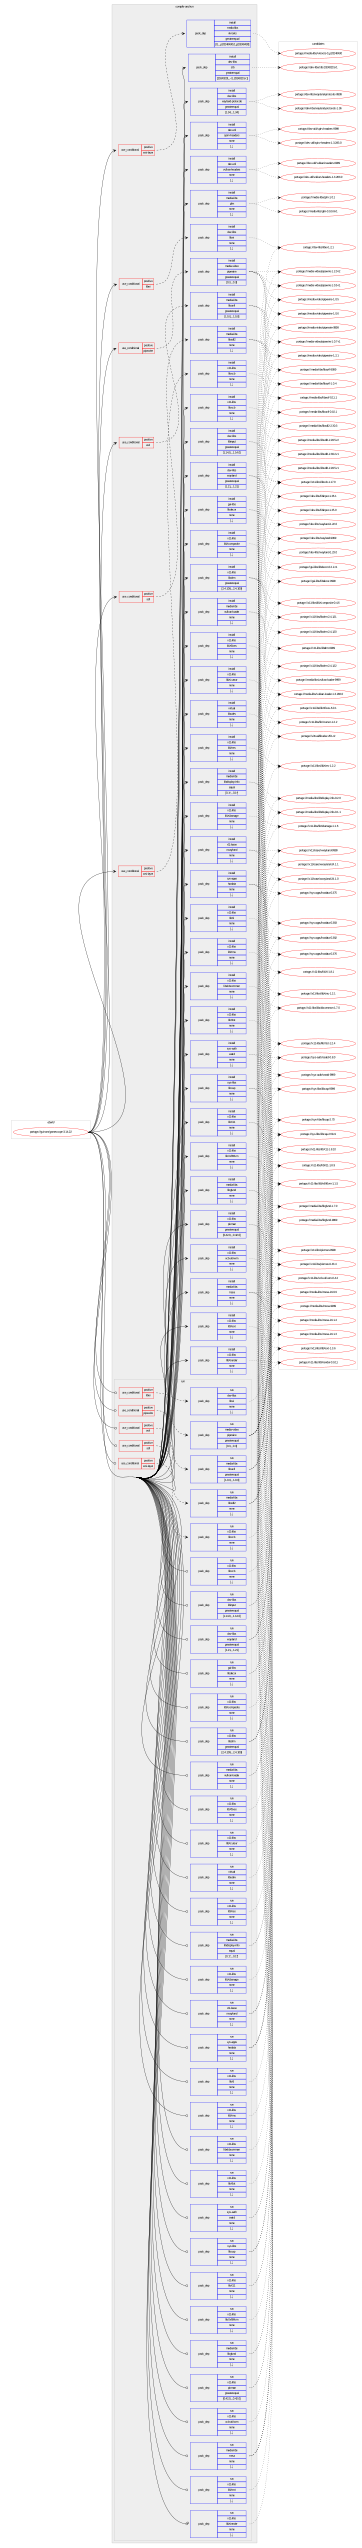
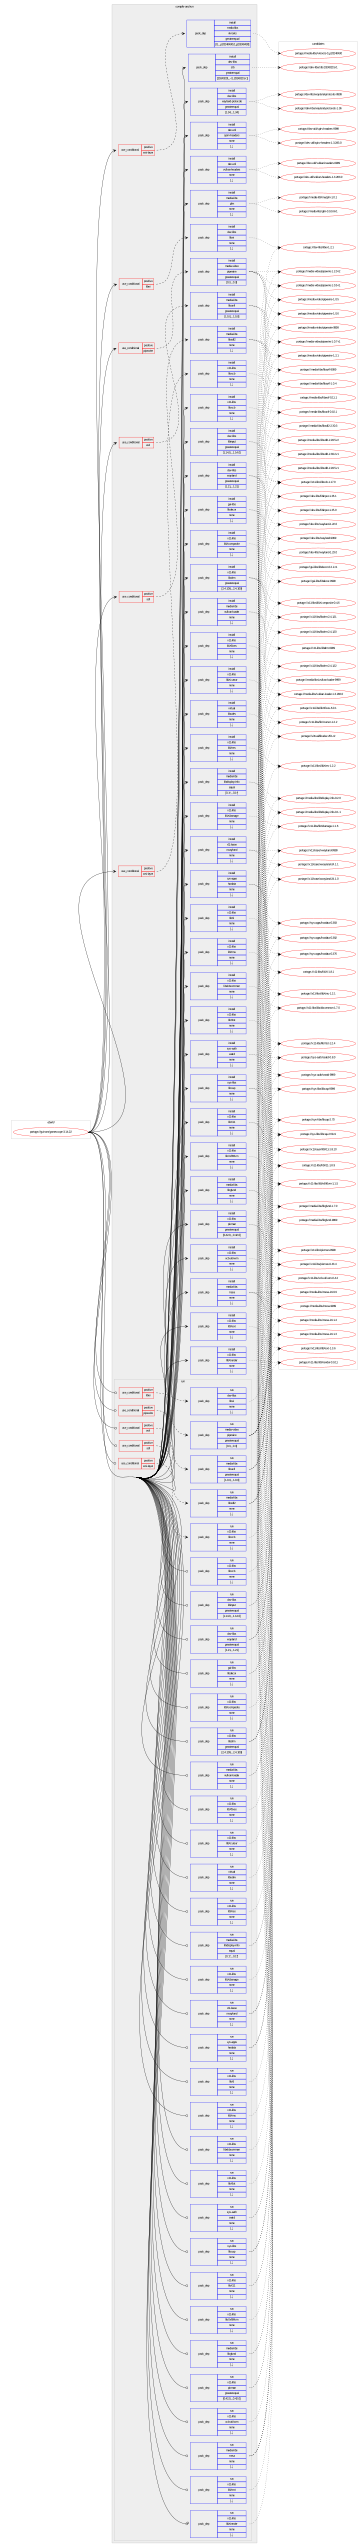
node "portage://media-libs/glm-1.0.1": label "portage://media-libs/glm-1.0.1" -> "portage://media-libXmu/glm-1.0.1"
node "portage://sys-apps/hwdata-0.375": removed
node "portage://x11-libs/libX11-1.8.10": label "portage://x11-libs/libX11-1.8.10" -> "portage://x11-layer/libX11-1.8.10"
